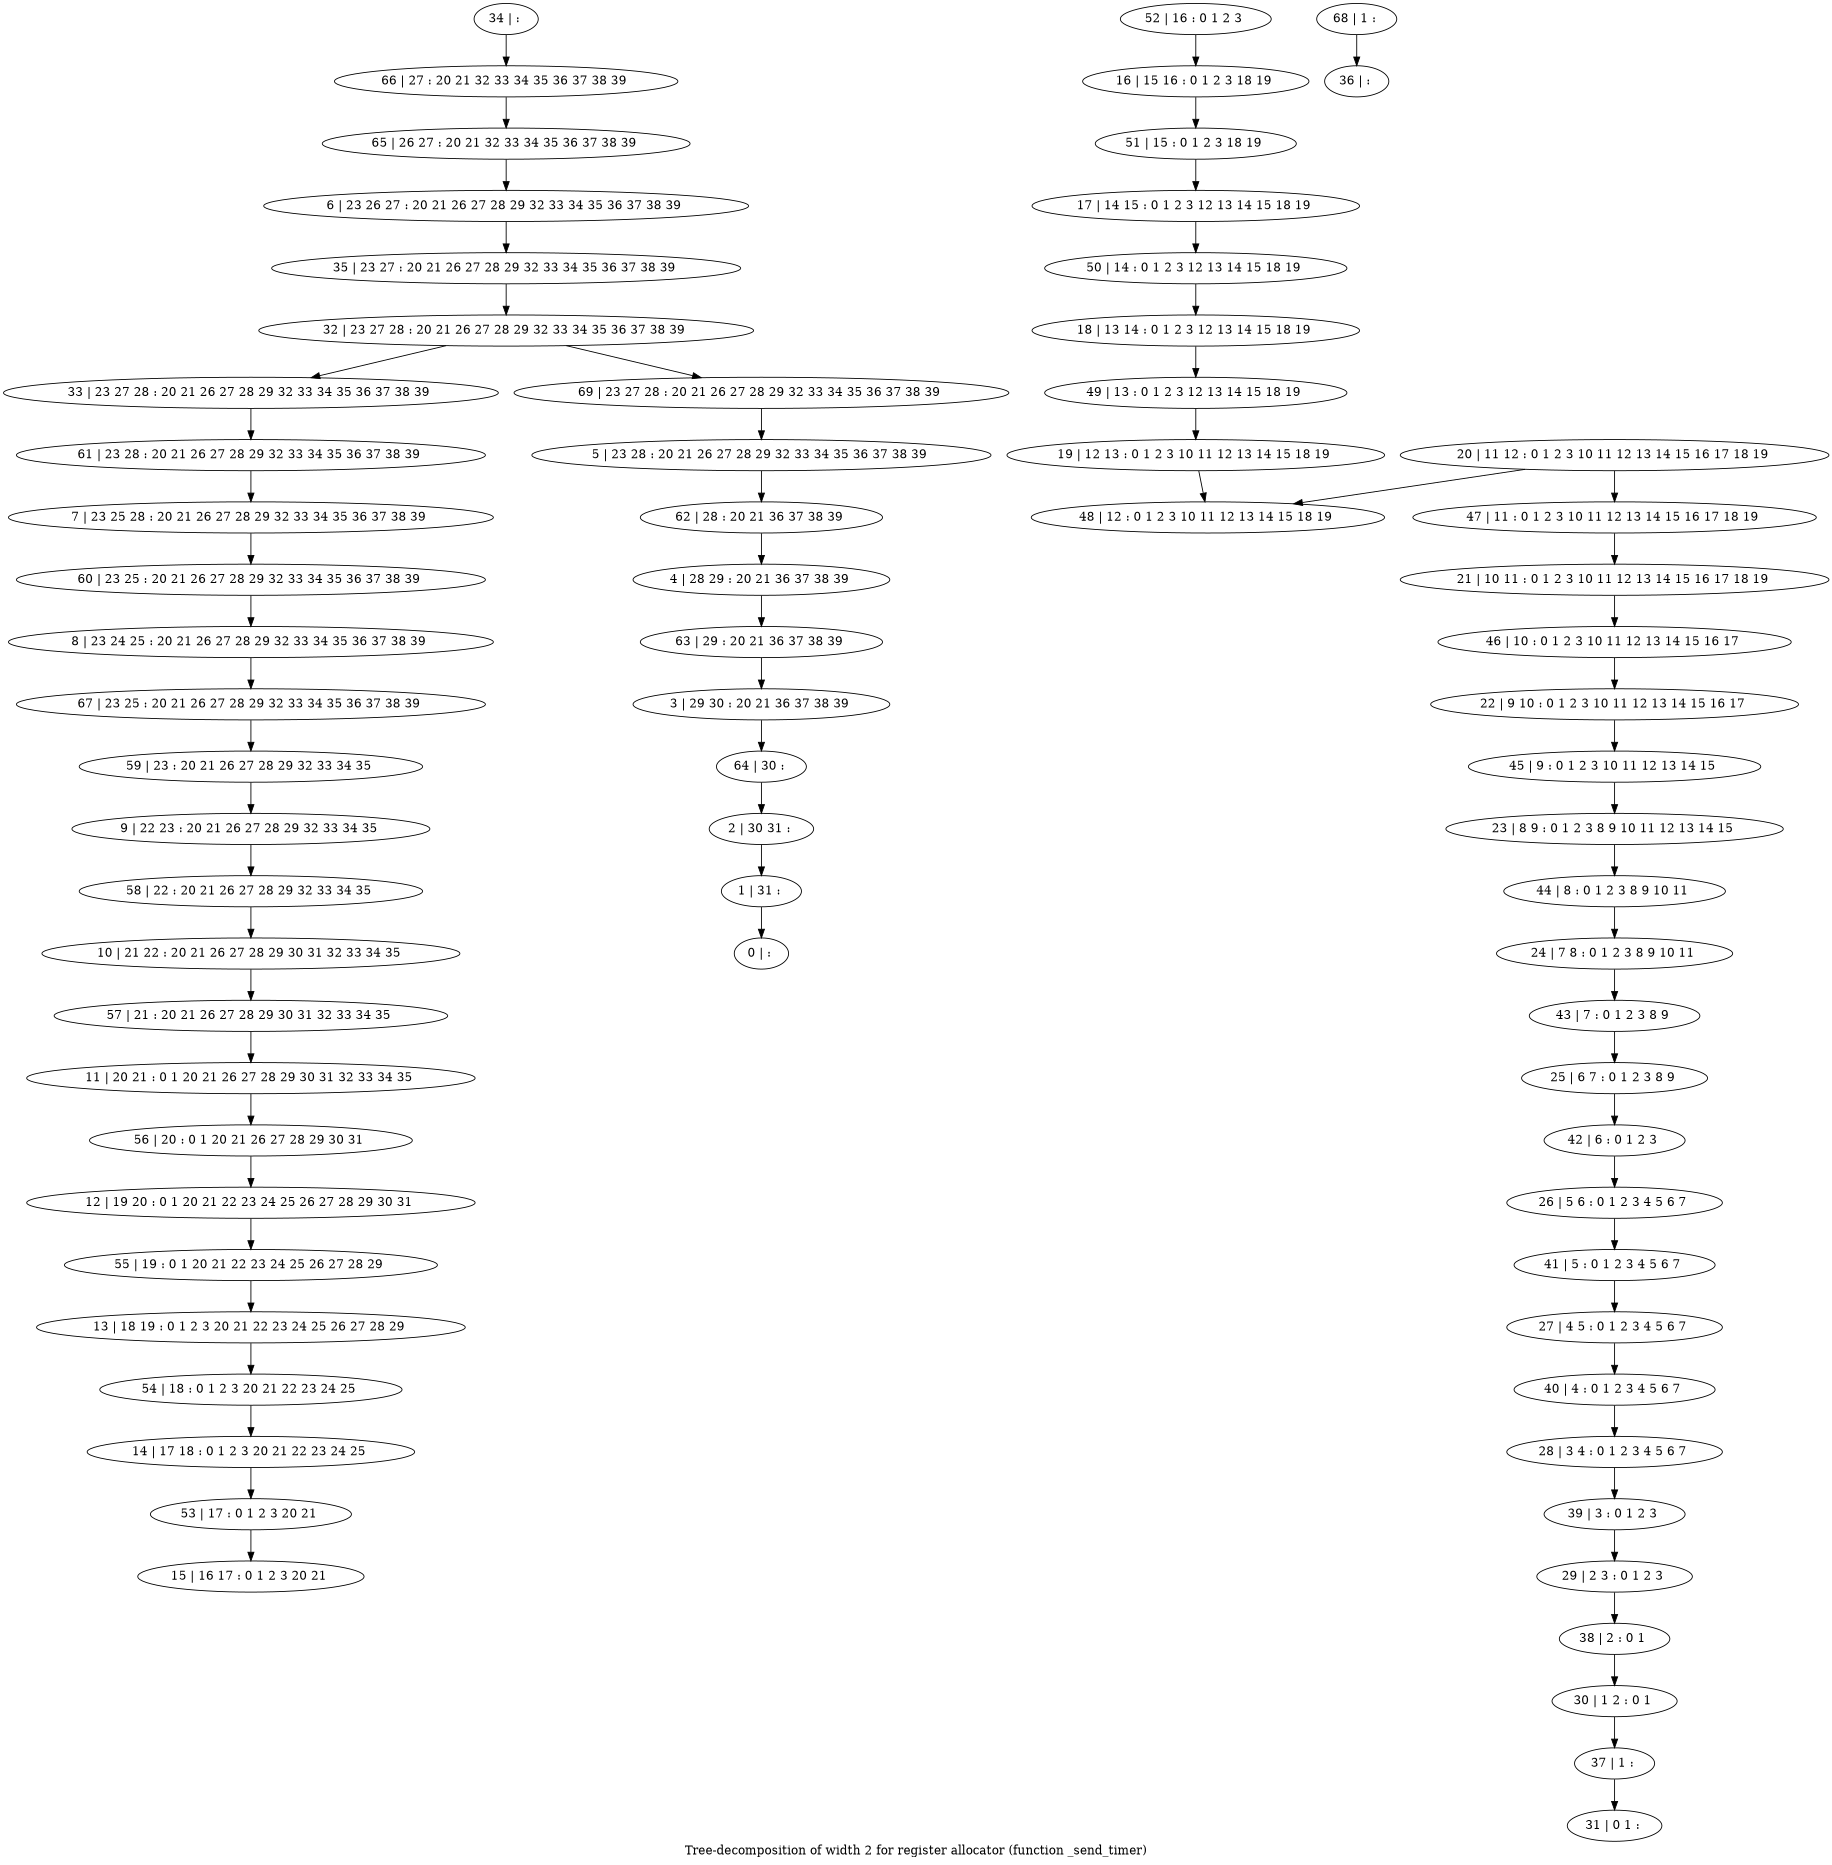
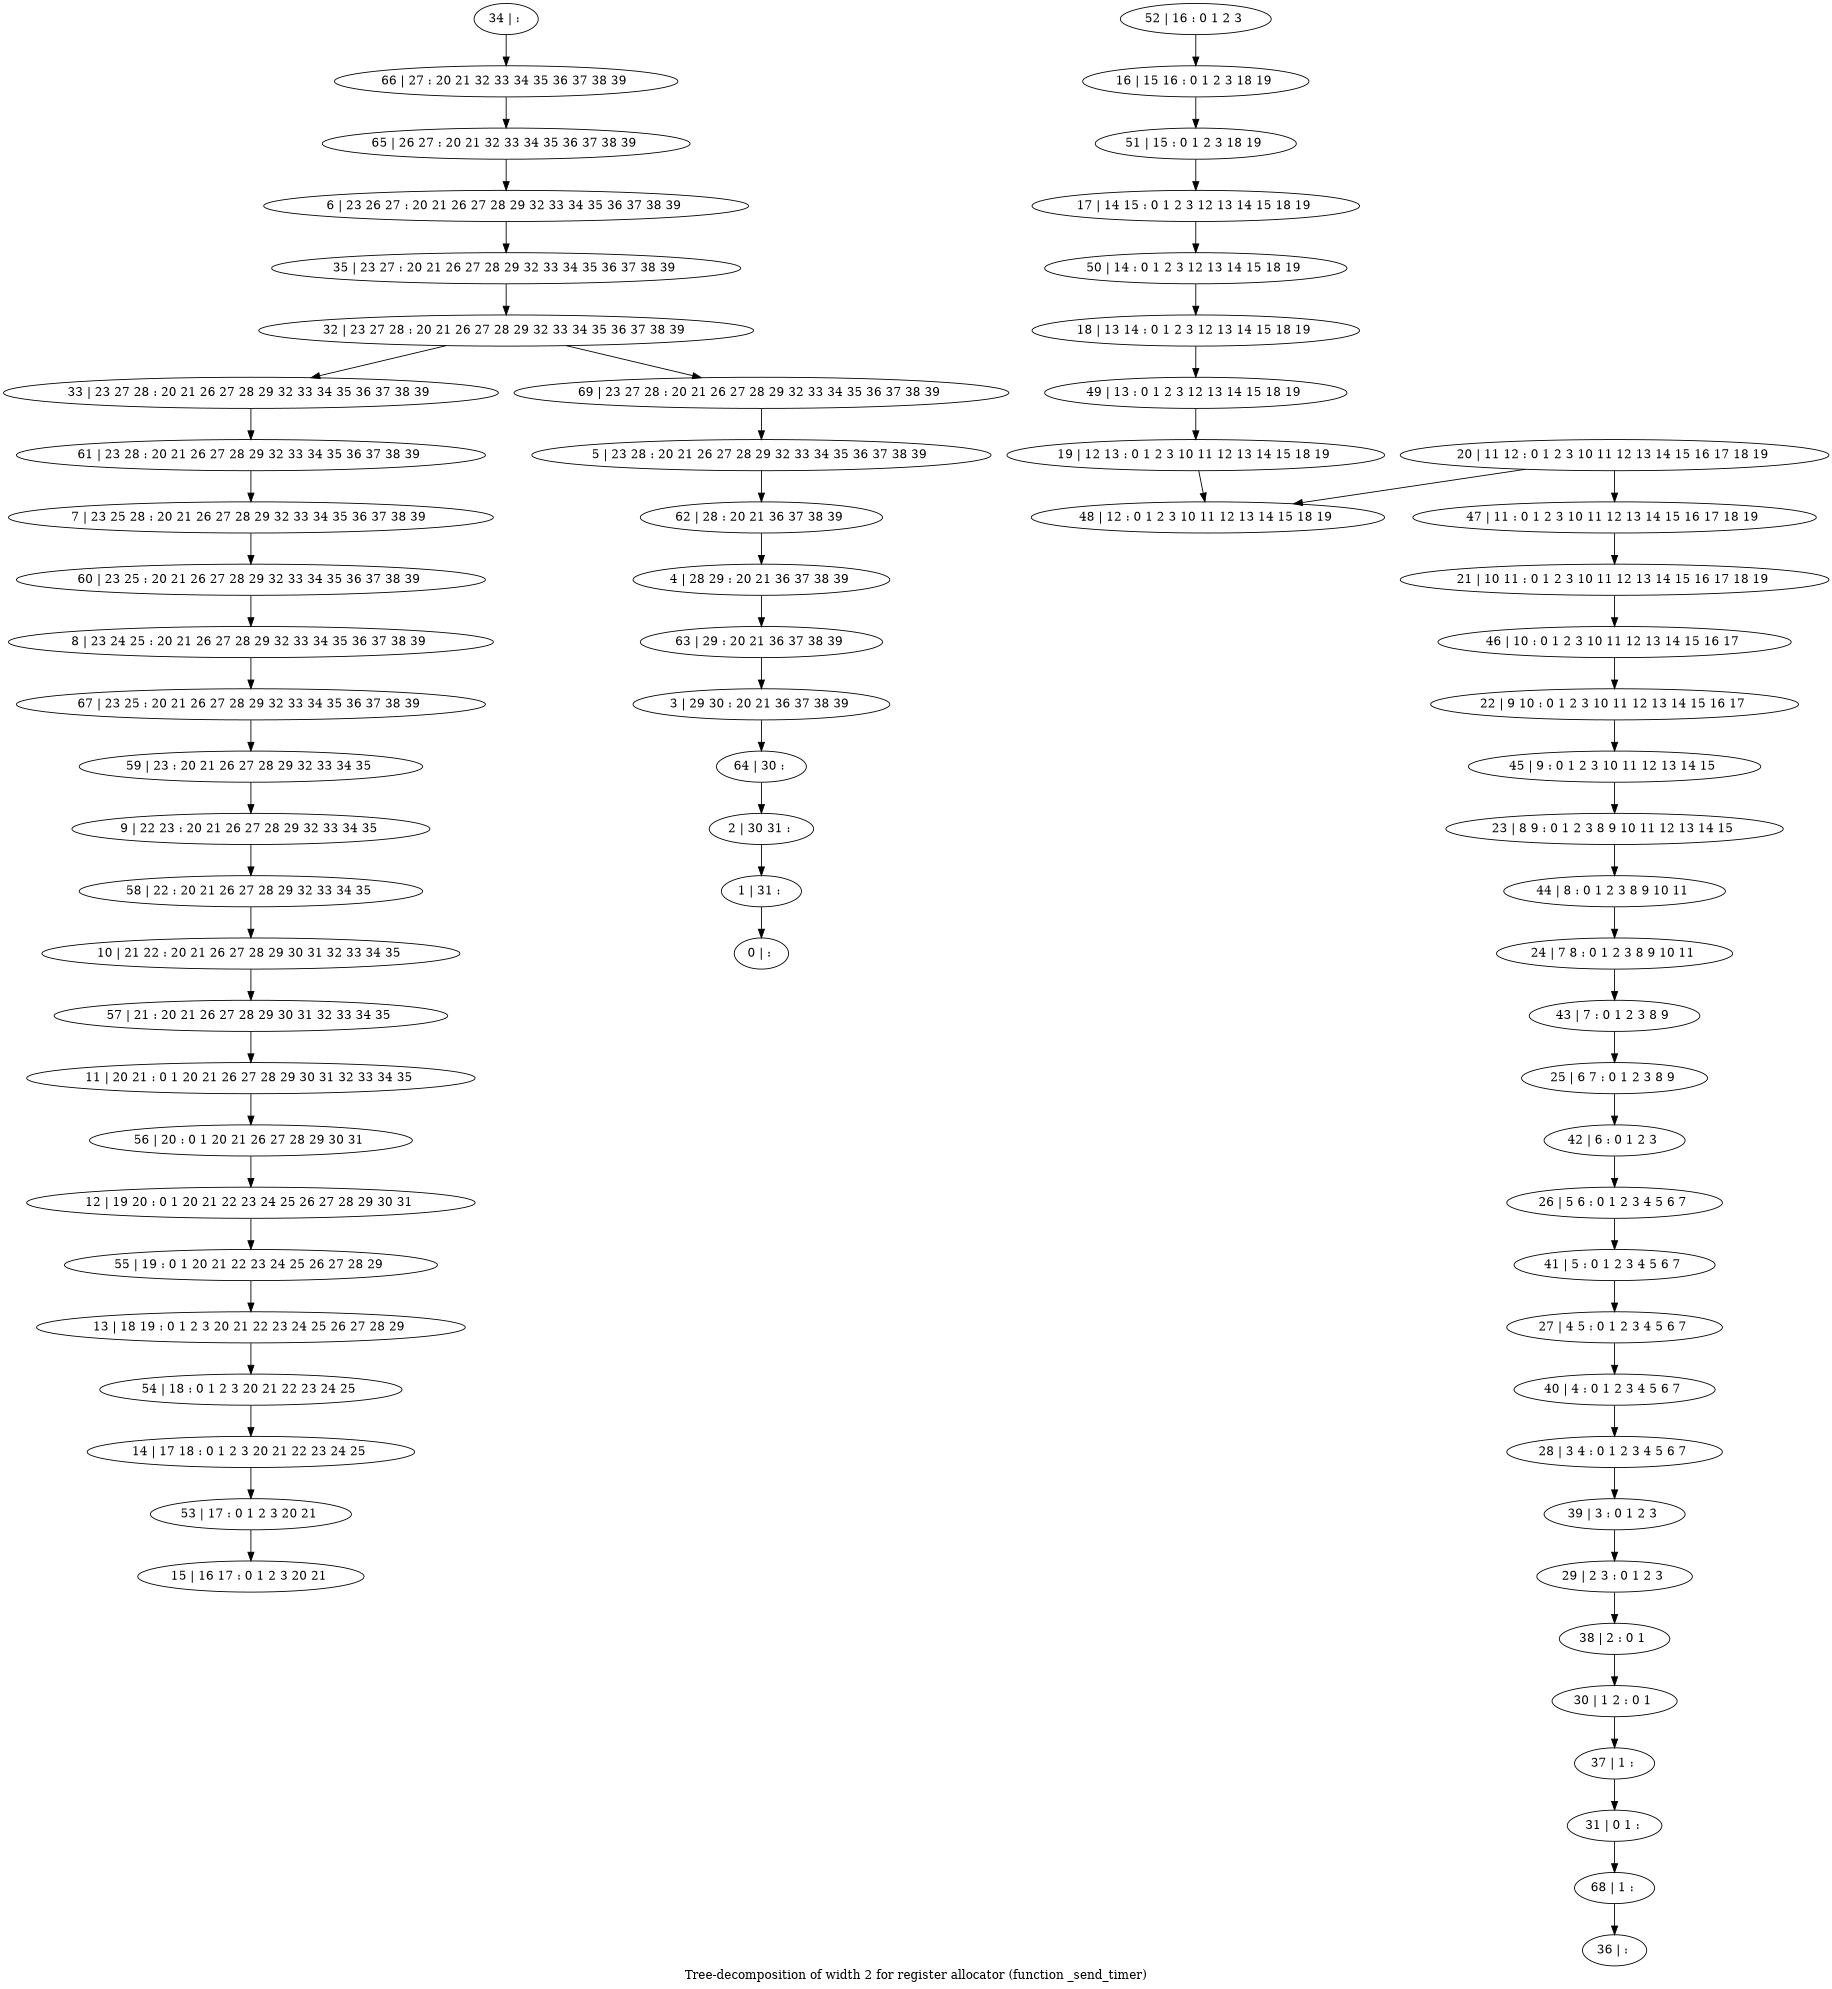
edge "31 | 0 1 :" -> "68 | 1 :": added
